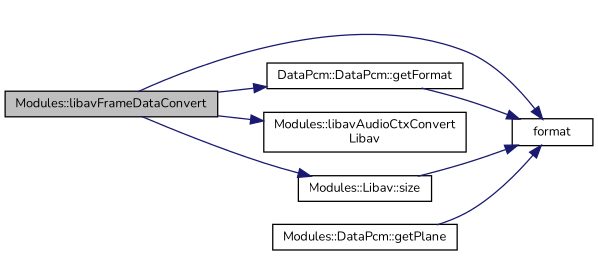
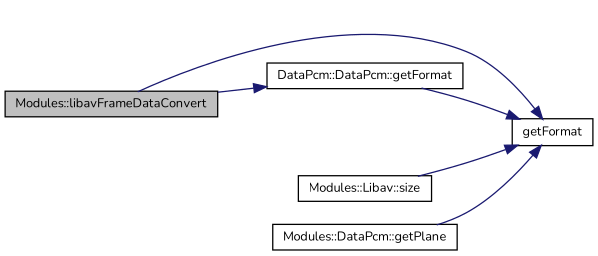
node "Modules::libavAudioCtxConvert Libav": removed
node "format": label "format" -> "getFormat"
edge "Modules::libavFrameDataConvert" -> "Modules::Libav::size": removed
